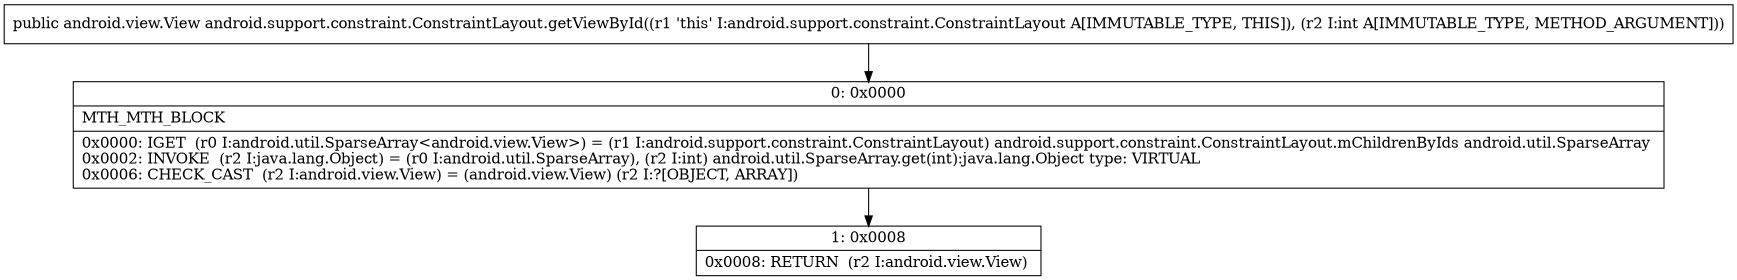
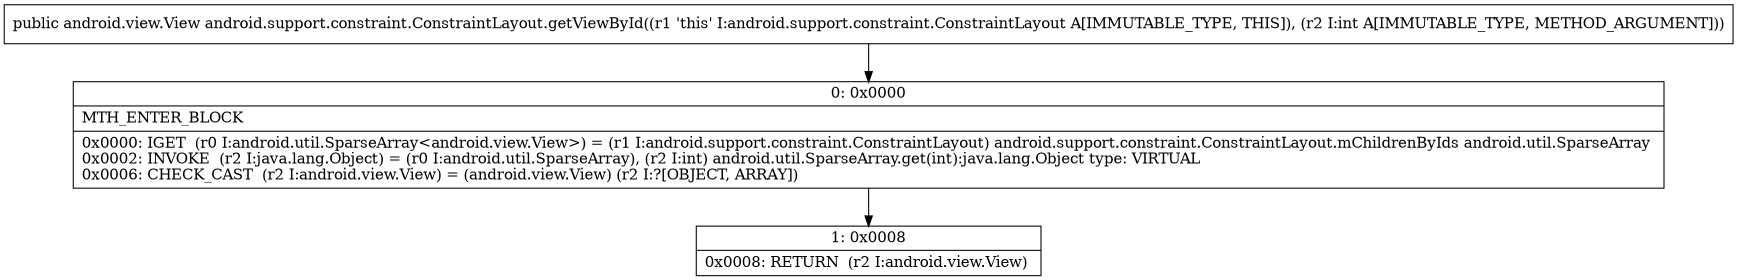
node "0: 0x0000": text "MTH_MTH_BLOCK" -> "MTH_ENTER_BLOCK"
